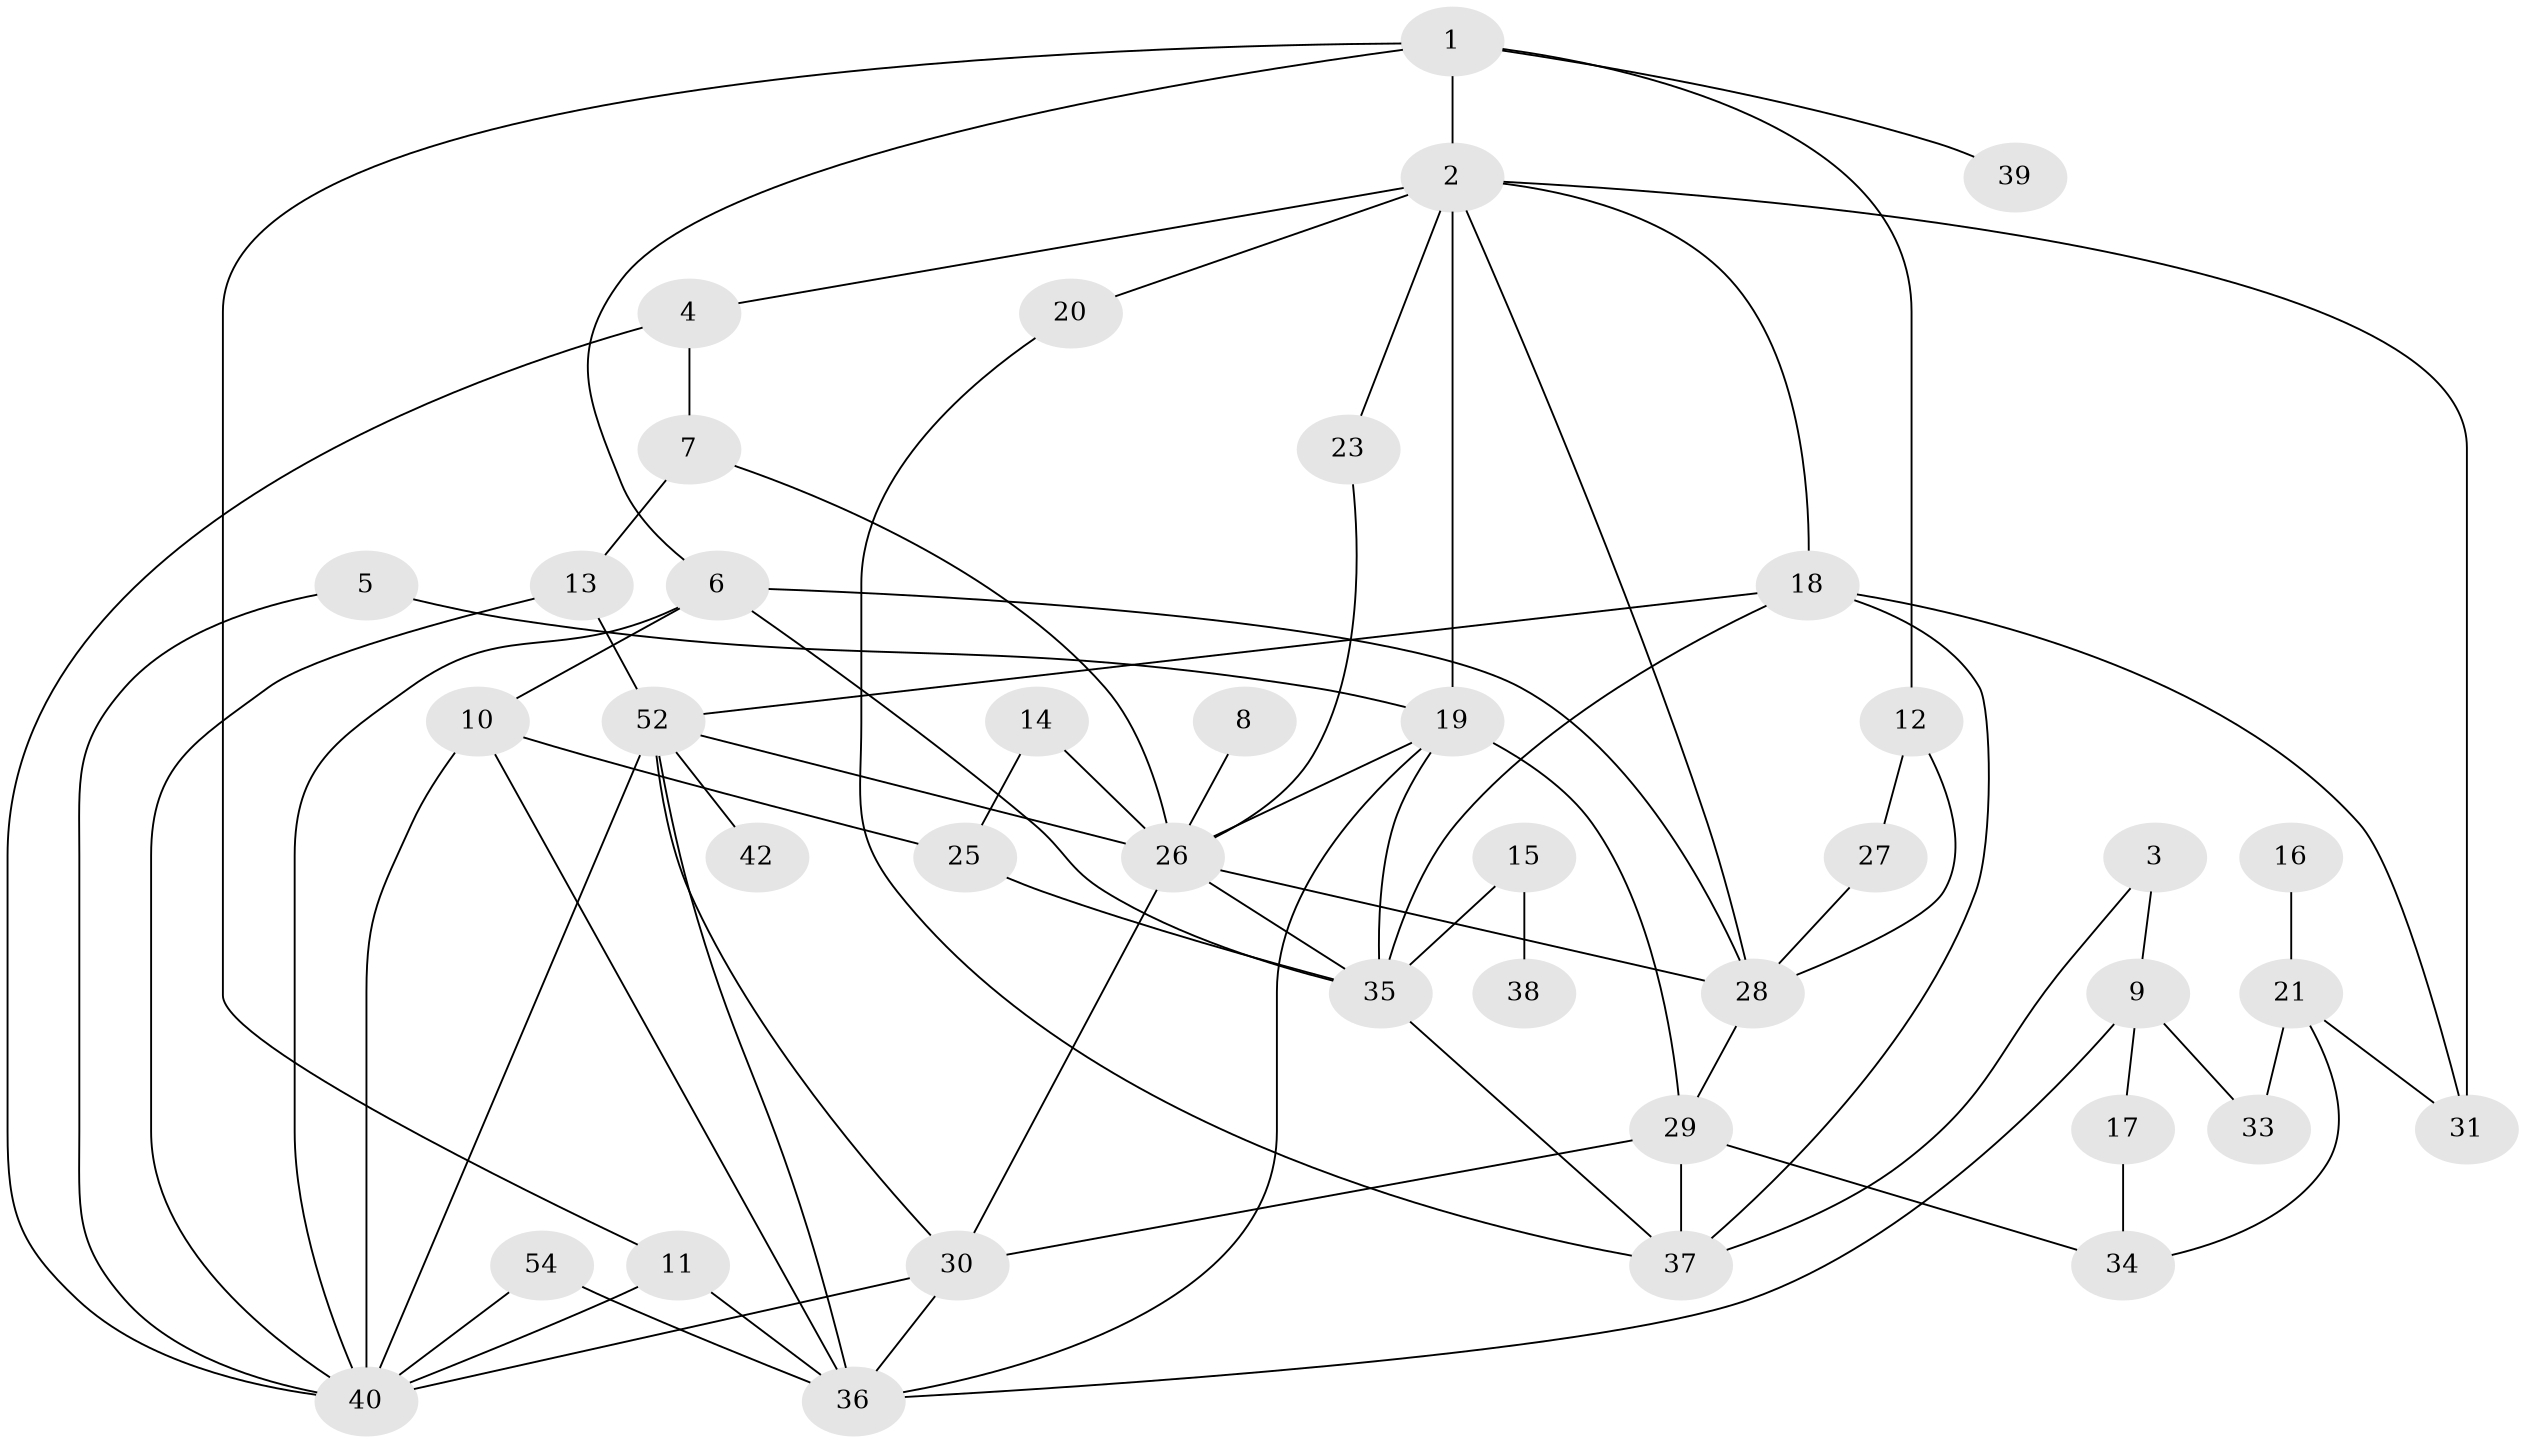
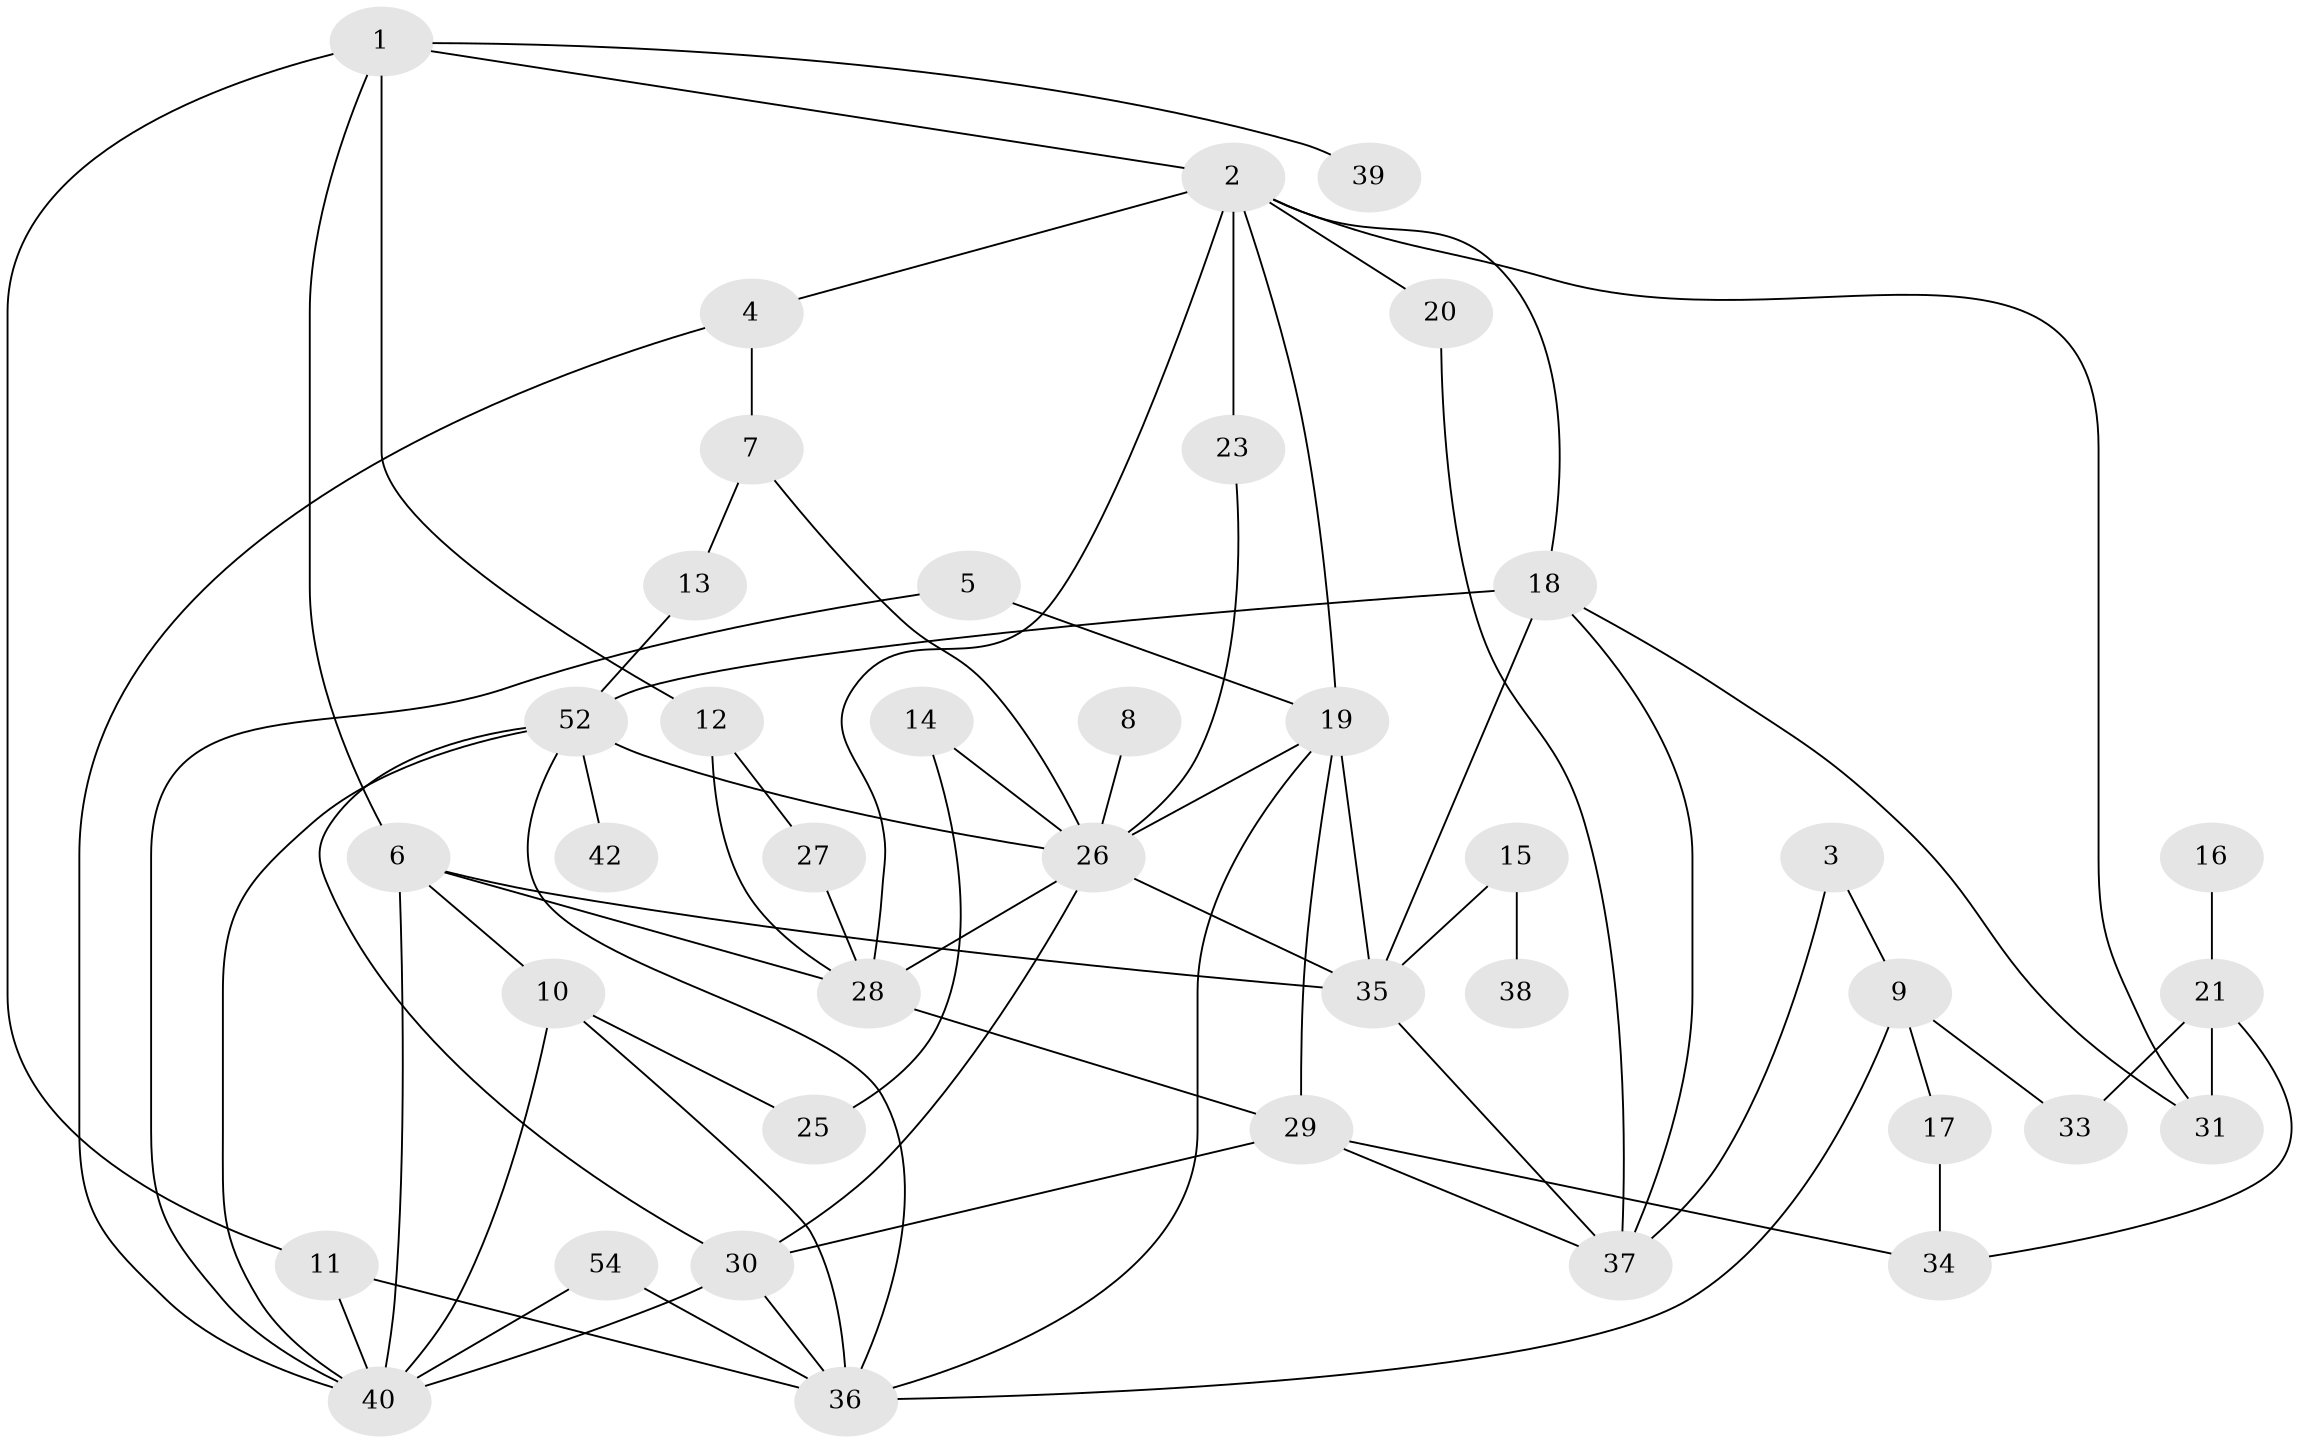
edge "13" -- "40": removed
edge "25" -- "35": removed
